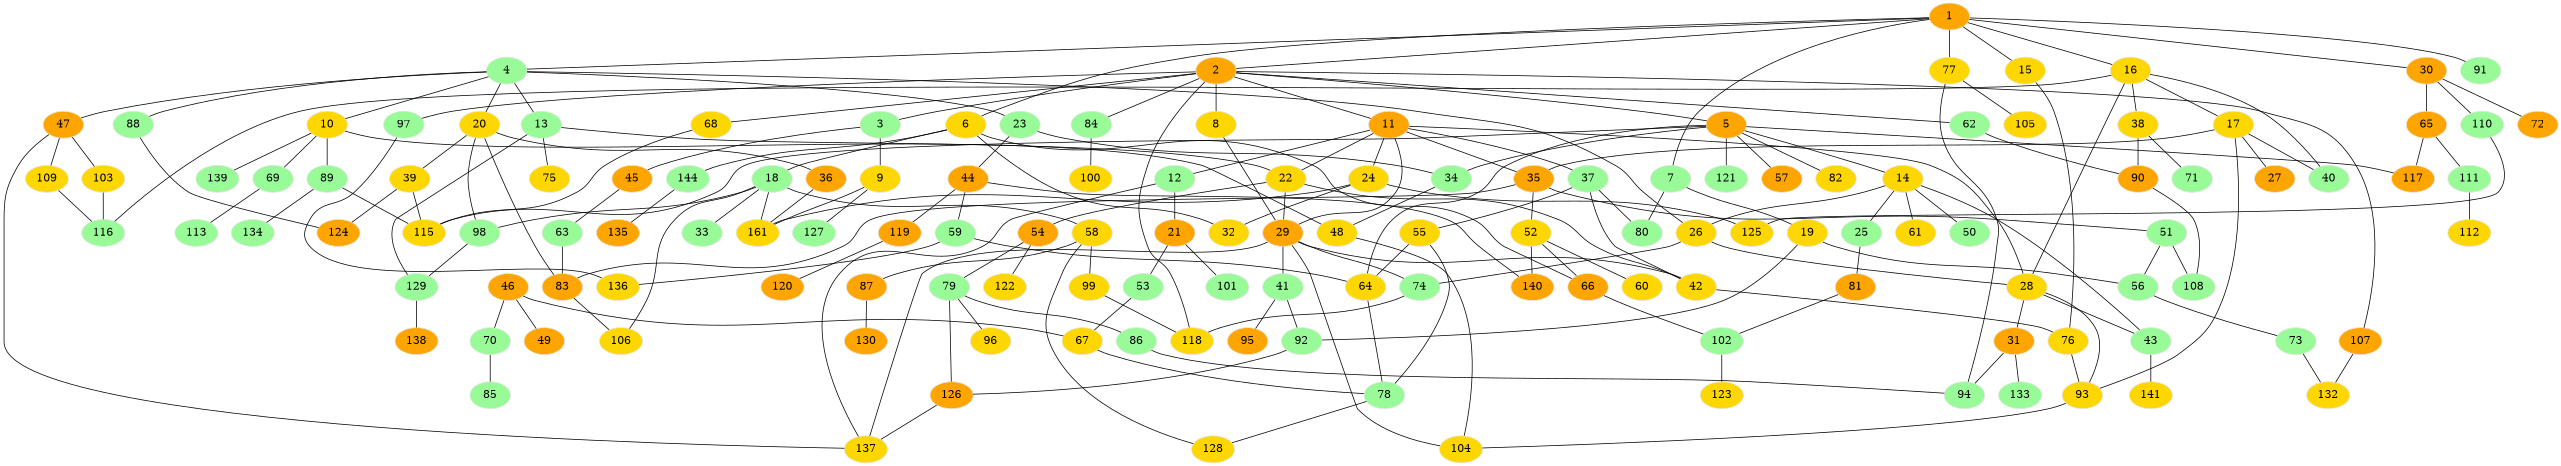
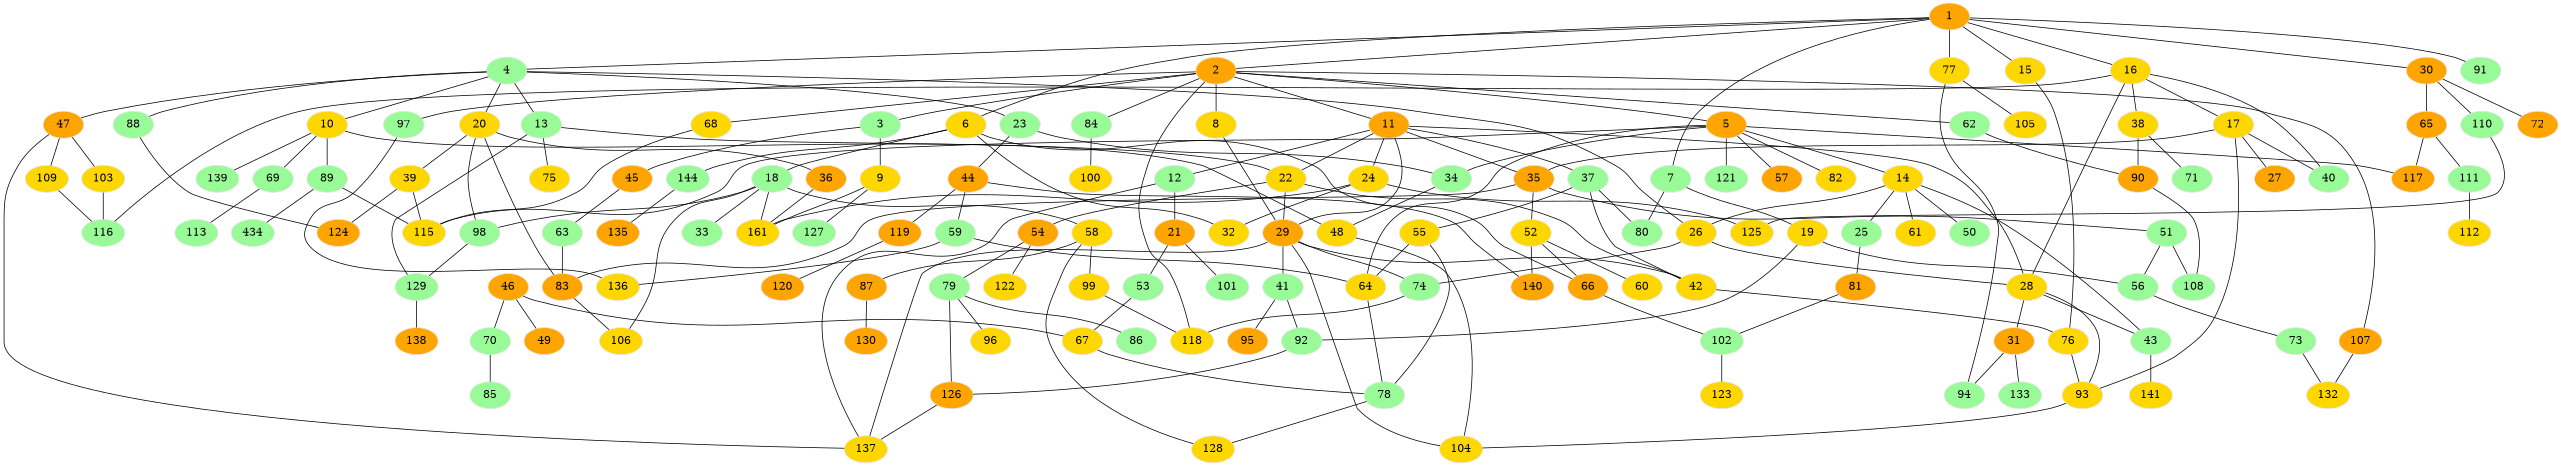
node "134": label "134" -> "434"
edge "86" -- "94": removed
